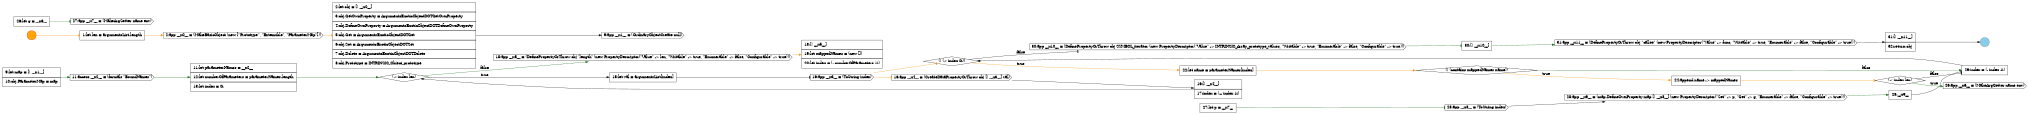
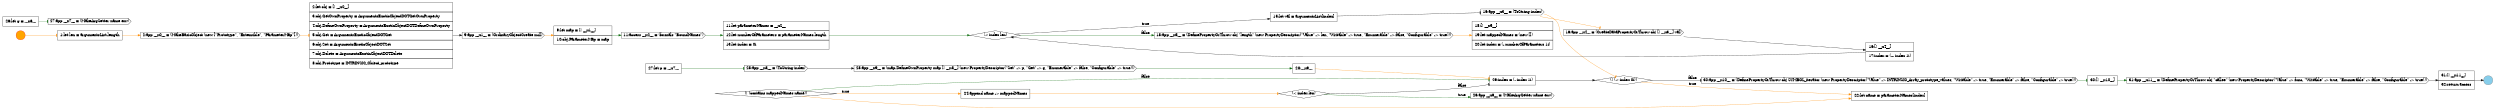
edge "9:app __x1__ = (OrdinaryObjectCreate null)" -> "9:let map = [! __x1__]": added
node "31:[! __x11__]": text "32:return obj" -> "32:return access"
edge "22:let name = parameterNames[index]" -> "(! (contains mappedNames name))": reversed
edge "(! (contains mappedNames name))" -> "29:index = (- index 1i)": arrowhead normal -> tee
edge "28:__x9__" -> "29:index = (- index 1i)": color black -> darkorange
